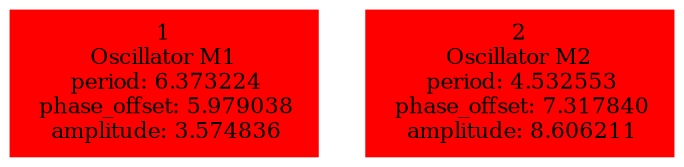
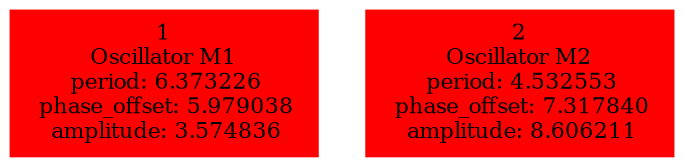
node "1": text "period: 6.373224" -> "period: 6.373226"
